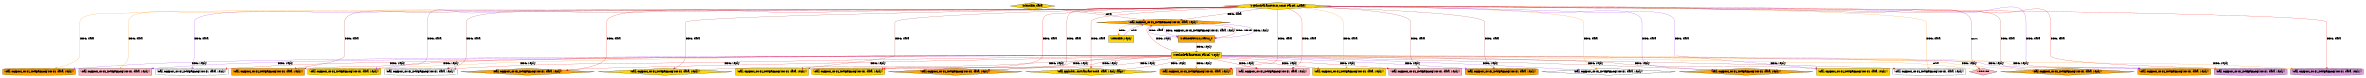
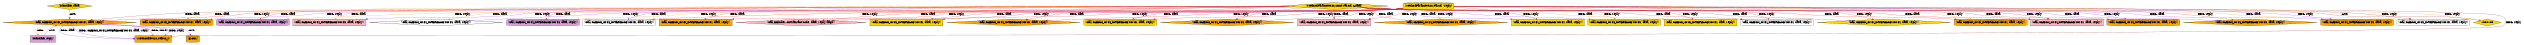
node "(Block,)": added
node "(Identifier,reply)": fillcolor gold -> plum
edge "(MethodReturn,status_t)" -> "(MethodParameterIn,Parcel *reply)": reversed
edge "(MethodParameterIn,Parcel *reply)" -> "1000103": label "AST: " -> "DDG: reply"
node "(Call,BBinder::onTransact(code, data, reply, flags))": fillcolor gold -> lightpink
node "1000103": fillcolor lightpink -> gold
